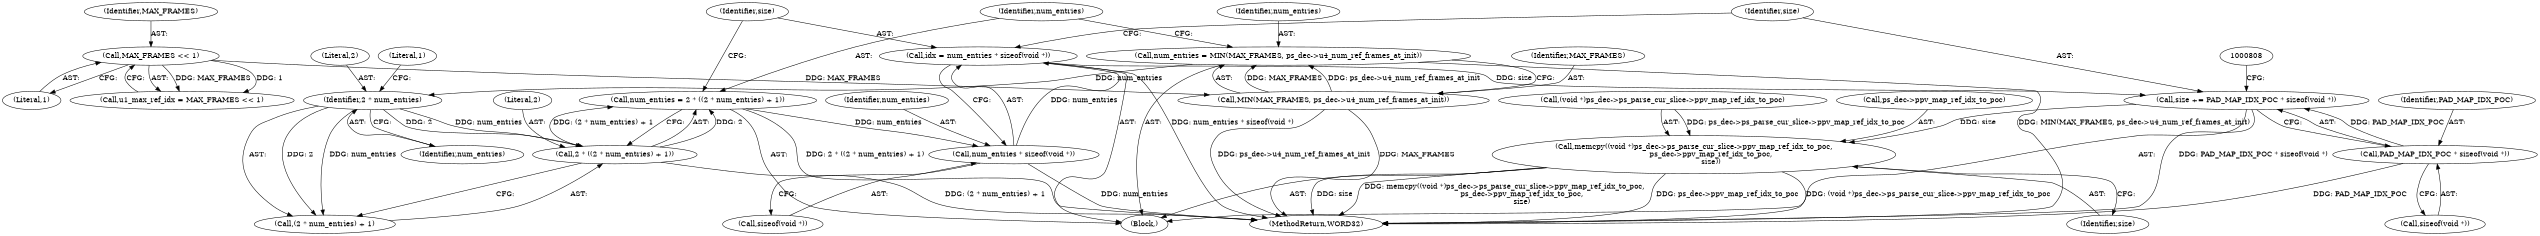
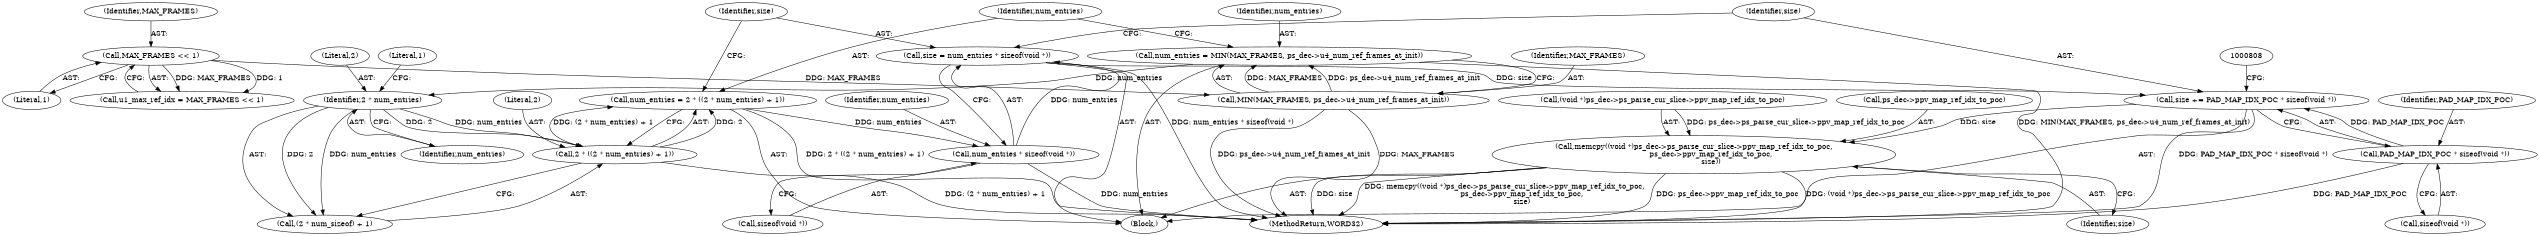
node "(Call,idx = num_entries * sizeof(void *))": label "(Call,idx = num_entries * sizeof(void *))" -> "(Call,size = num_entries * sizeof(void *))"
node "(Call,(2 * num_entries) + 1)": label "(Call,(2 * num_entries) + 1)" -> "(Call,(2 * num_sizeof) + 1)"
